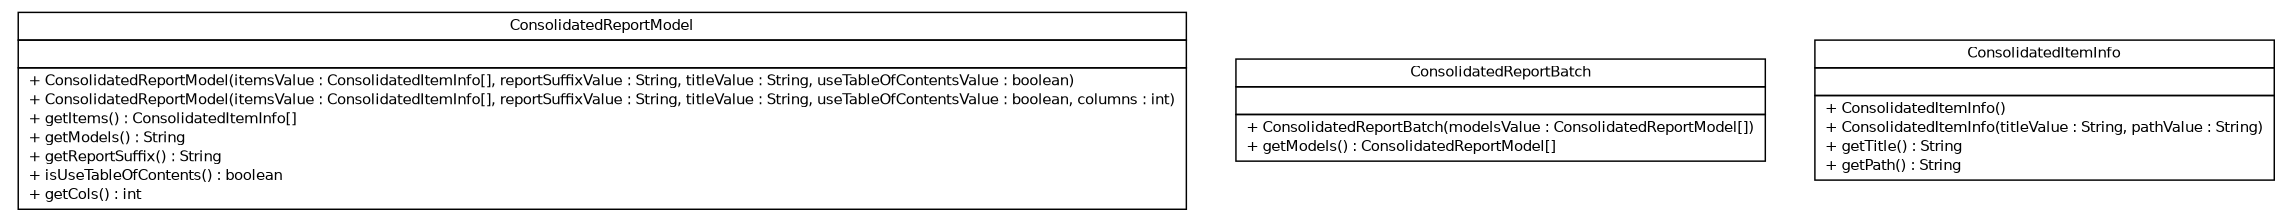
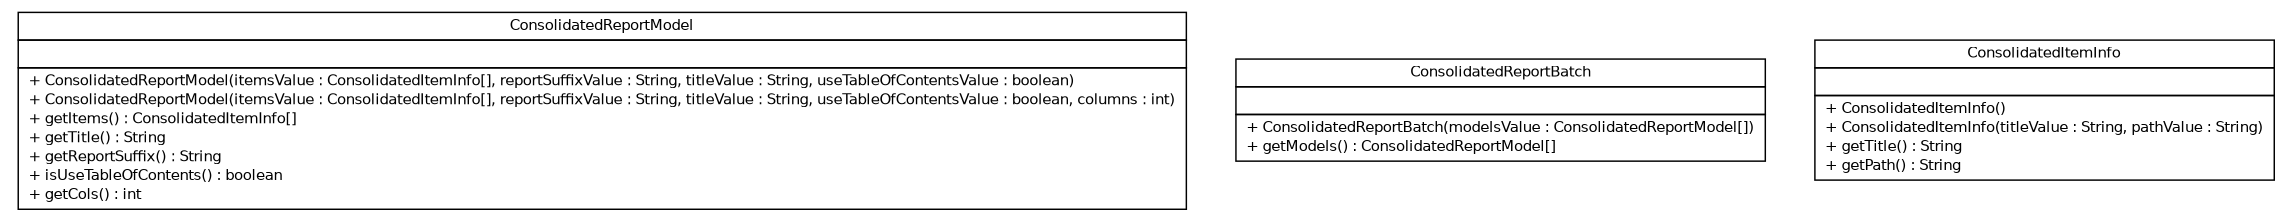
node "ConsolidatedReportModel": text "+ getModels() : String" -> "+ getTitle() : String"
